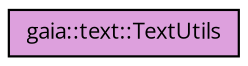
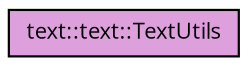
node "gaia::text::TextUtils": label "gaia::text::TextUtils" -> "text::text::TextUtils"
